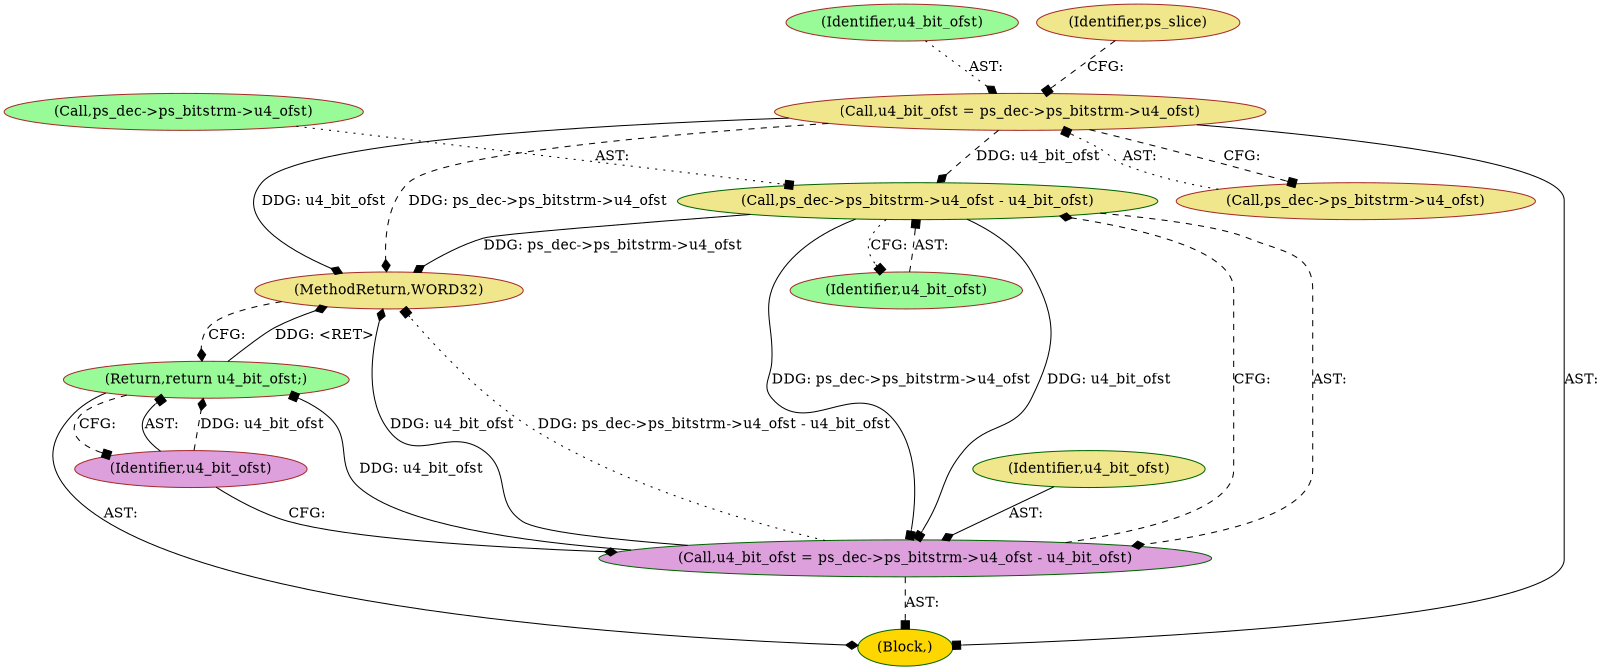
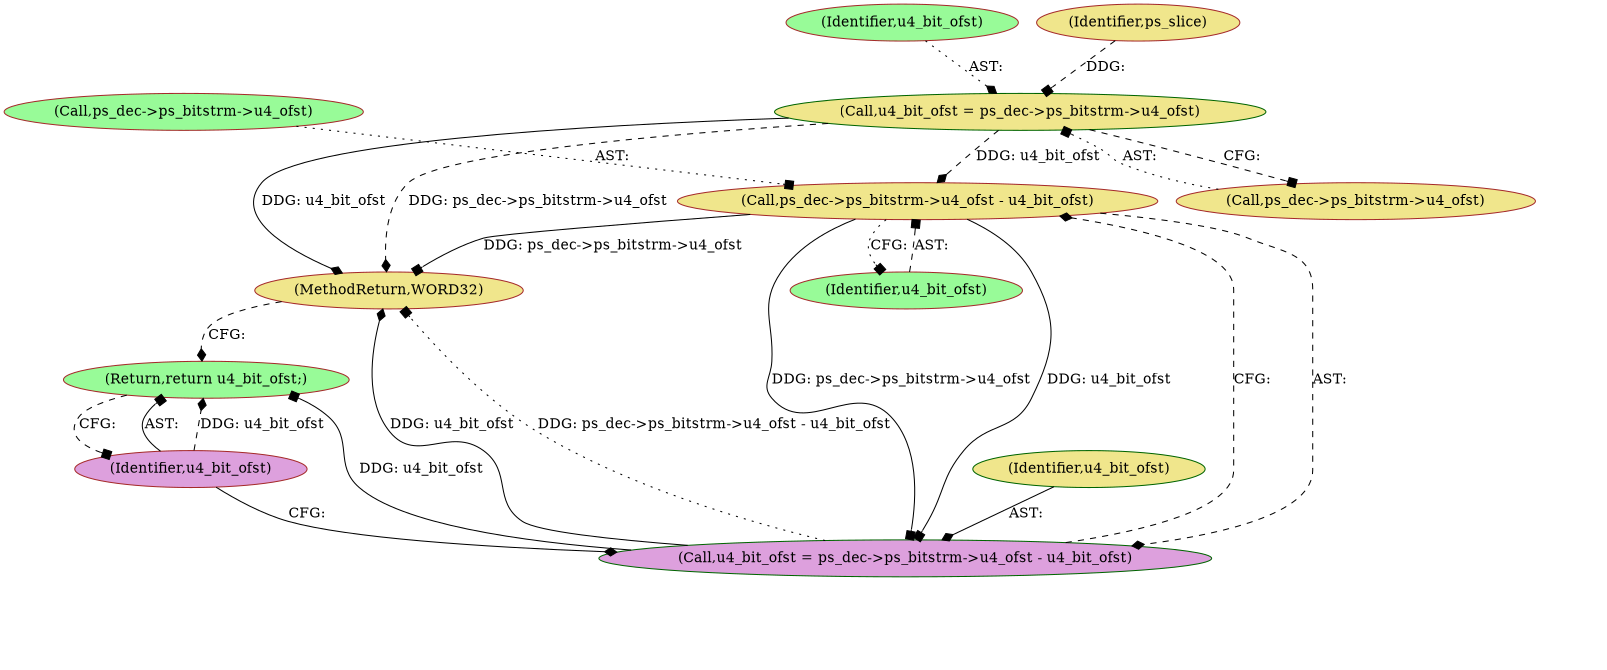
edge "(Identifier,ps_slice)" -> "(Call,u4_bit_ofst = ps_dec->ps_bitstrm->u4_ofst)": label "CFG: " -> "DDG: "
node "(Call,u4_bit_ofst = ps_dec->ps_bitstrm->u4_ofst)": color brown -> darkgreen
node "(Call,ps_dec->ps_bitstrm->u4_ofst - u4_bit_ofst)": color darkgreen -> brown
edge "(Call,ps_dec->ps_bitstrm->u4_ofst - u4_bit_ofst)" -> "(MethodReturn,WORD32)": arrowhead diamond -> box
edge "(Return,return u4_bit_ofst;)" -> "(MethodReturn,WORD32)": removed, label "DDG: <RET>"
node "(Block,)": removed
